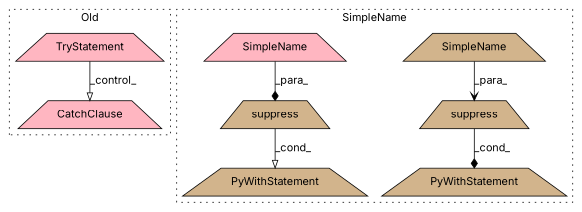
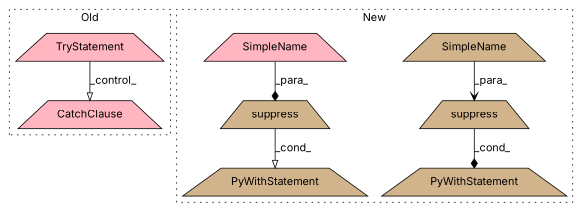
cluster "SimpleName": label "SimpleName" -> "New"
